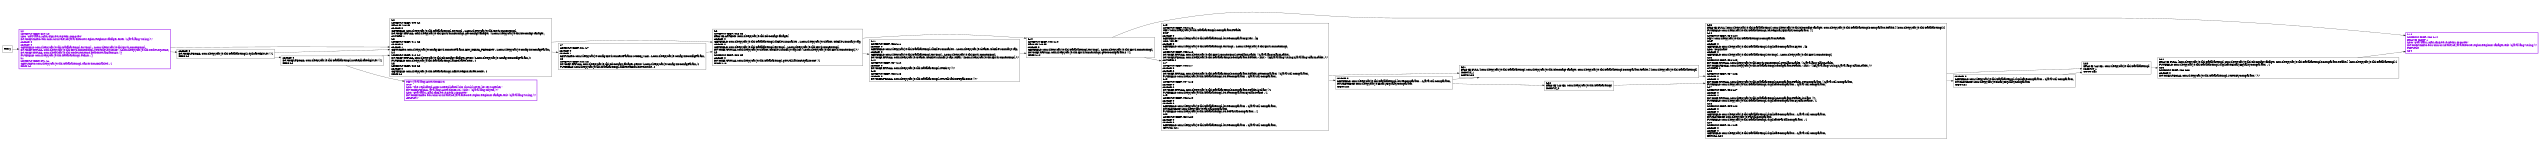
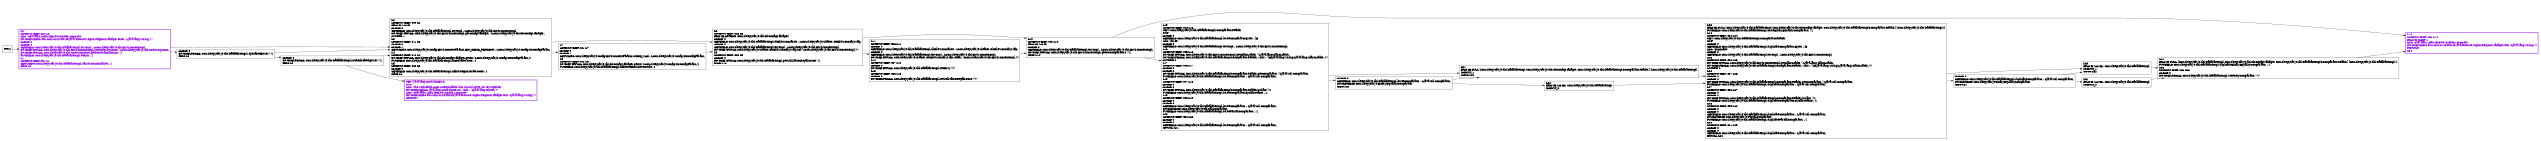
node "L31 FRAME SAME1 com/sleepycat/je/dbi/DatabaseImpl ICONST_0": added
